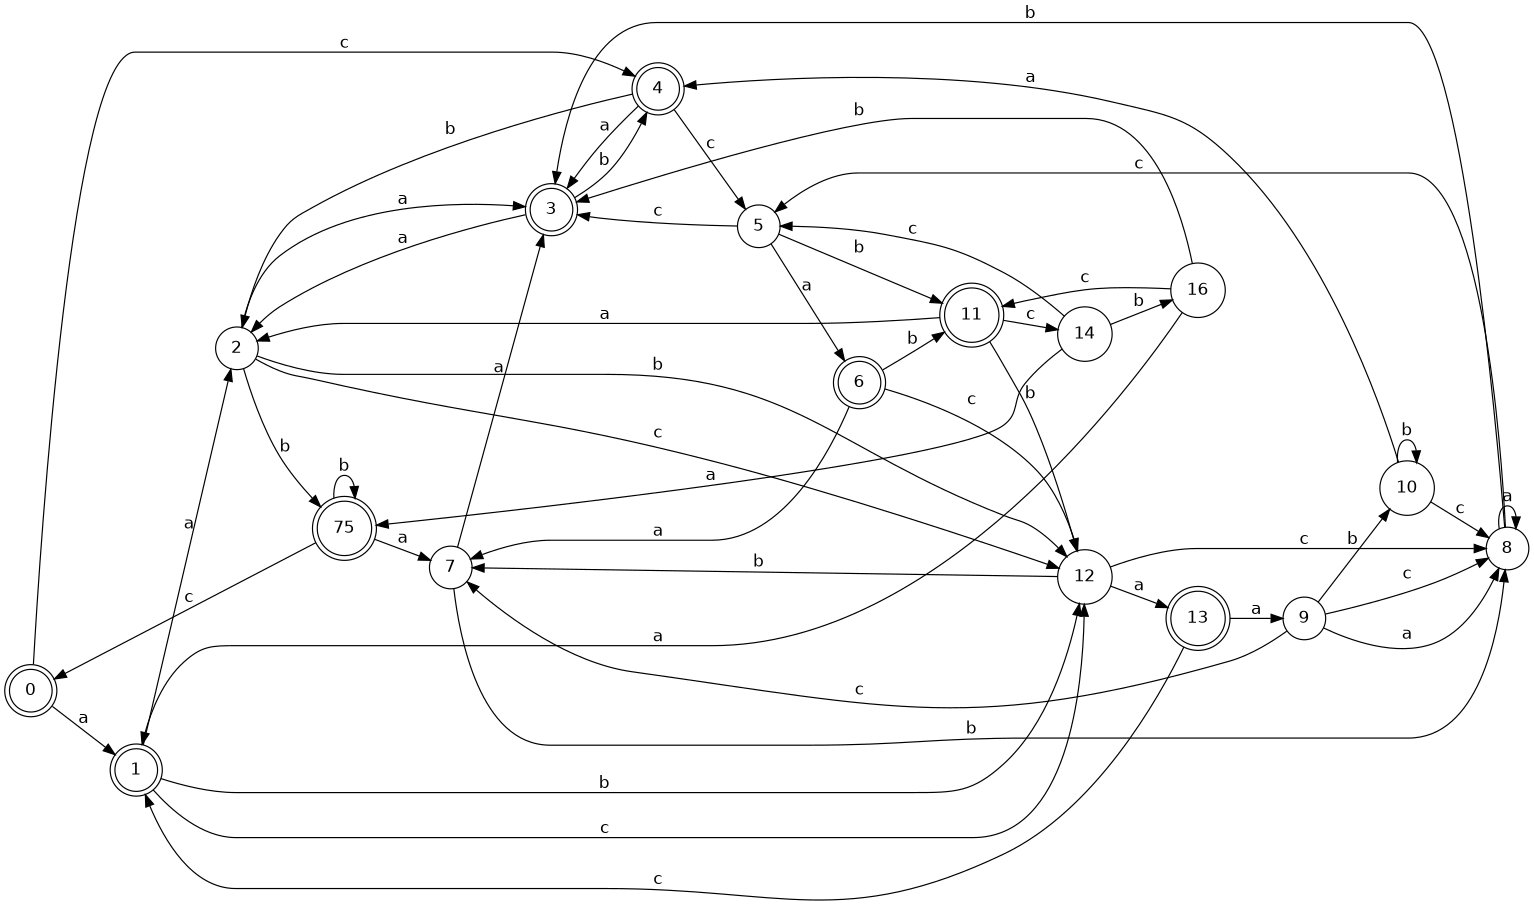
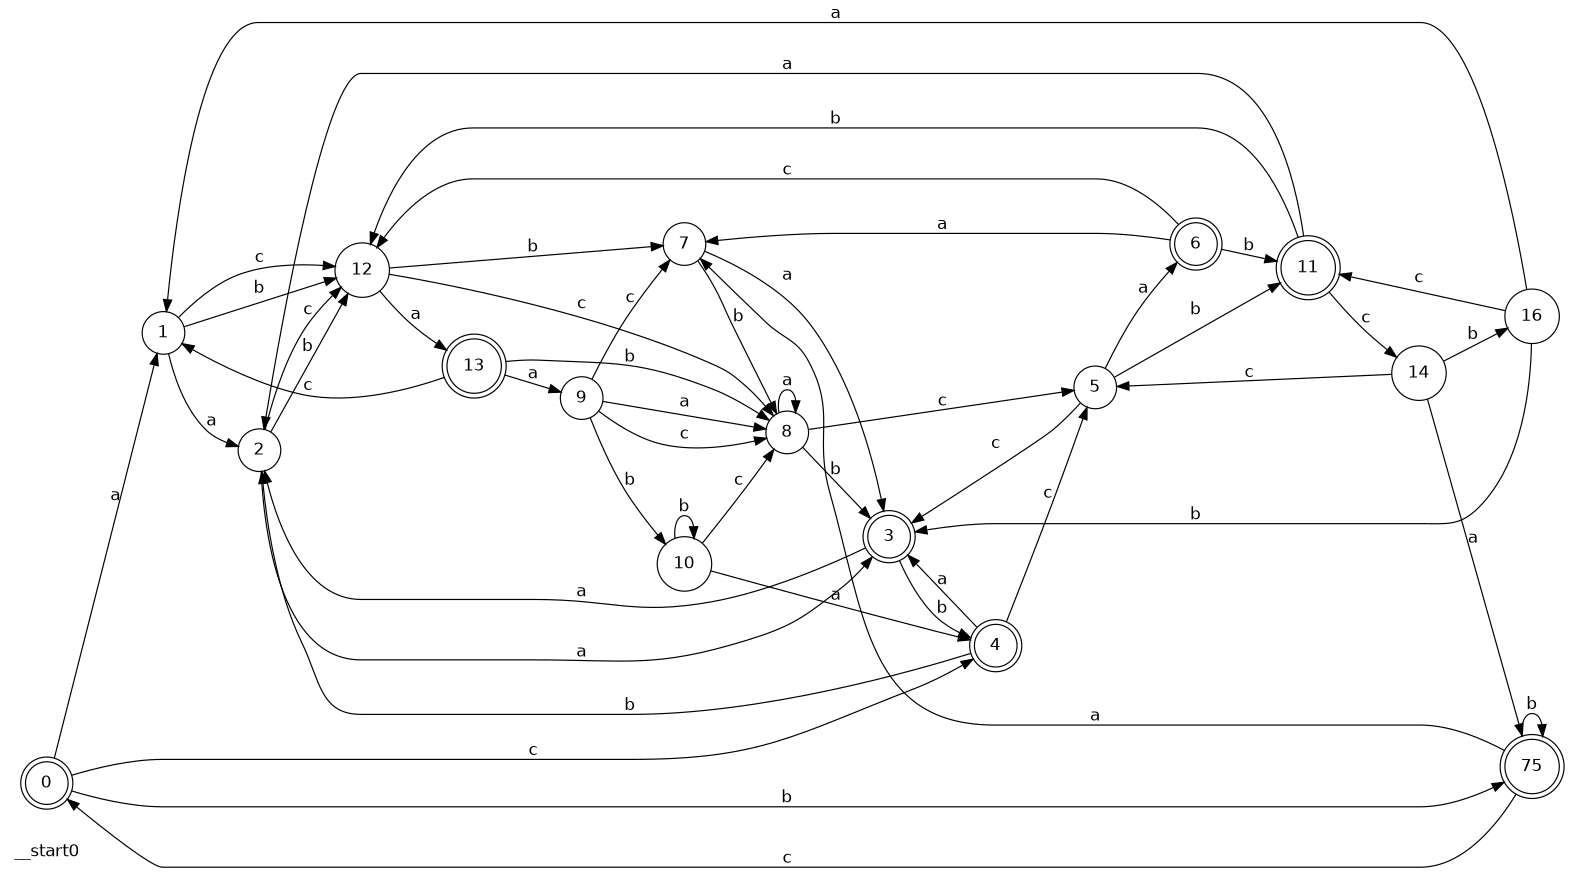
edge "13" -> "8": added, label "b"
edge "2" -> "75": now "0" -> "75"
node "1": shape doublecircle -> circle
node "__start0": added
